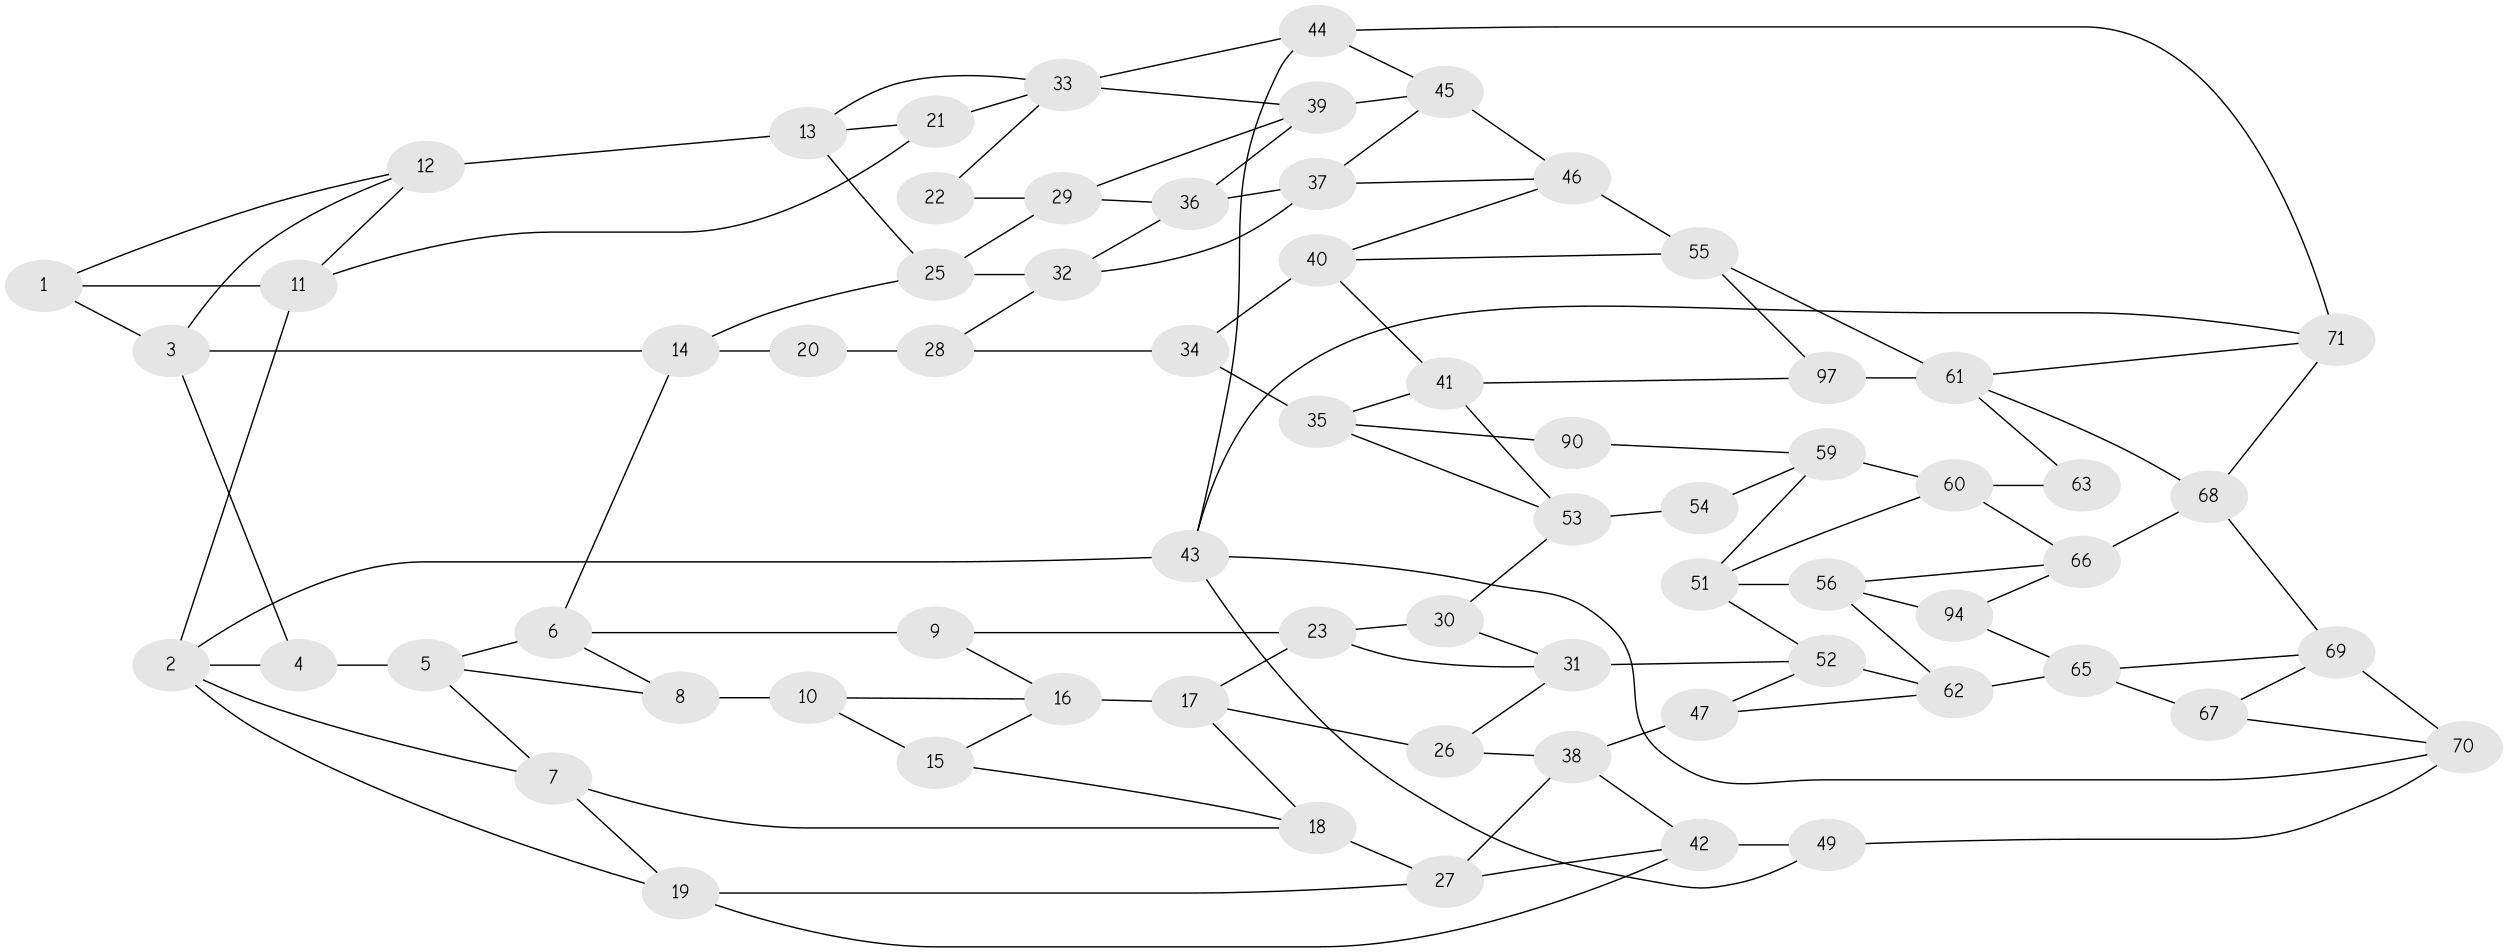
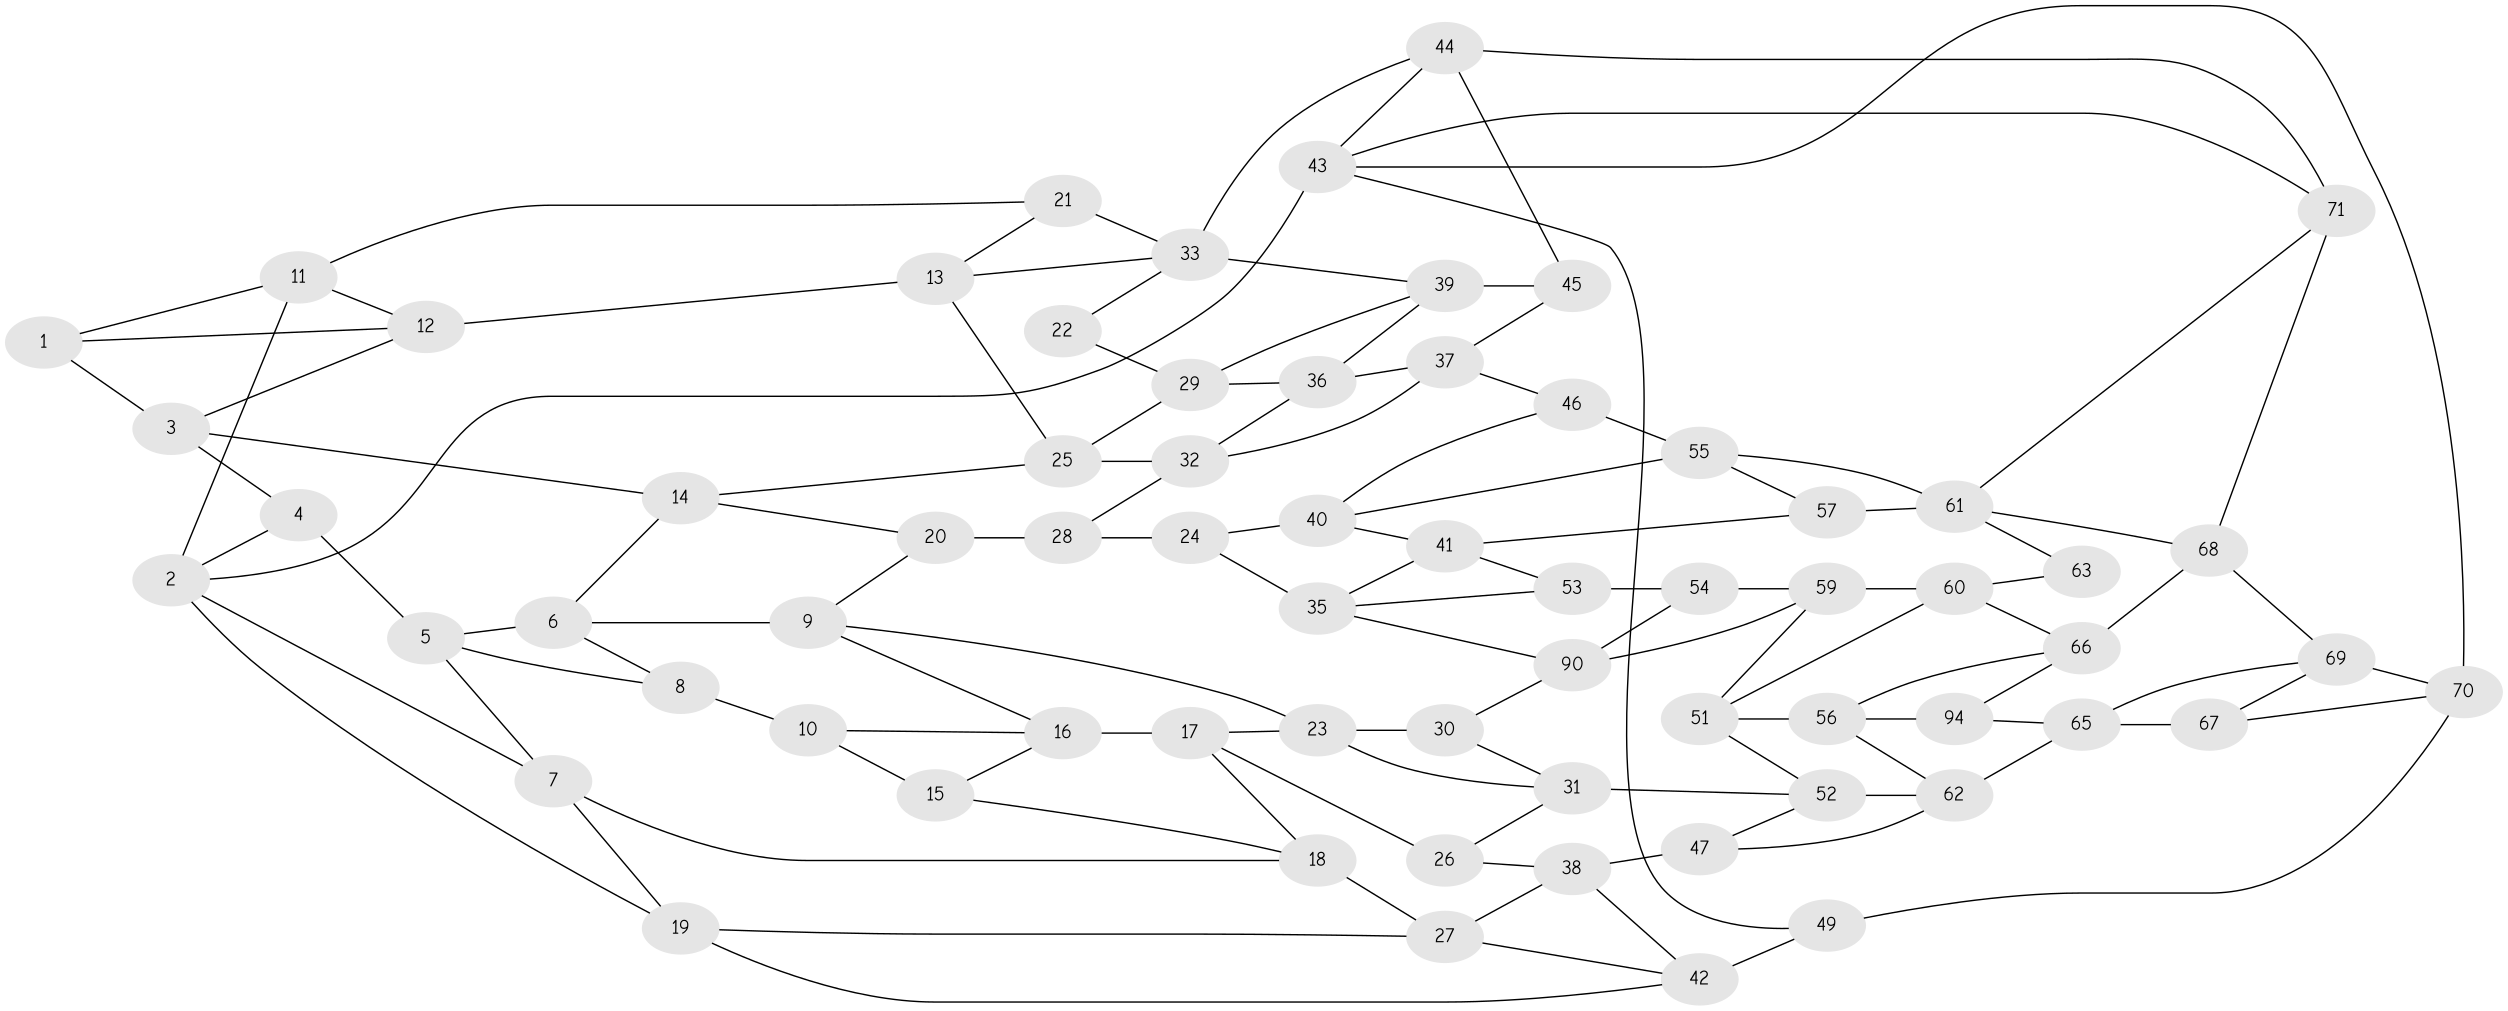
edge "45" -- "46": removed
node "34": label "34" -> "24"
node "97": label "97" -> "57"
edge "53" -- "30": now "90" -- "30"
edge "20" -- "9": added
edge "54" -- "90": added
